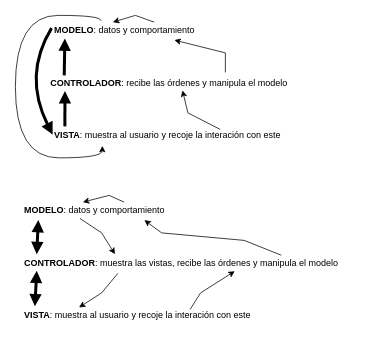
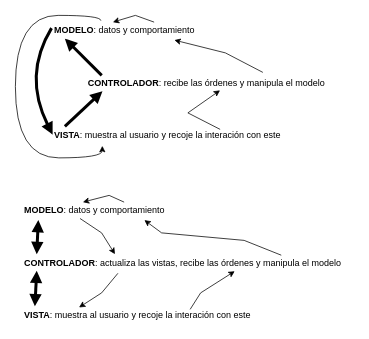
node "CONTROLADOR: recibe las órdenes y manipula el modelo": moved (173, 83) -> (210, 83)
node "CONTROLADOR: muestra las vistas, recibe las órdenes y manipula el modelo": label "CONTROLADOR: muestra las vistas, recibe las órdenes y manipula el modelo" -> "CONTROLADOR: actualiza las vistas, recibe las órdenes y manipula el modelo"
